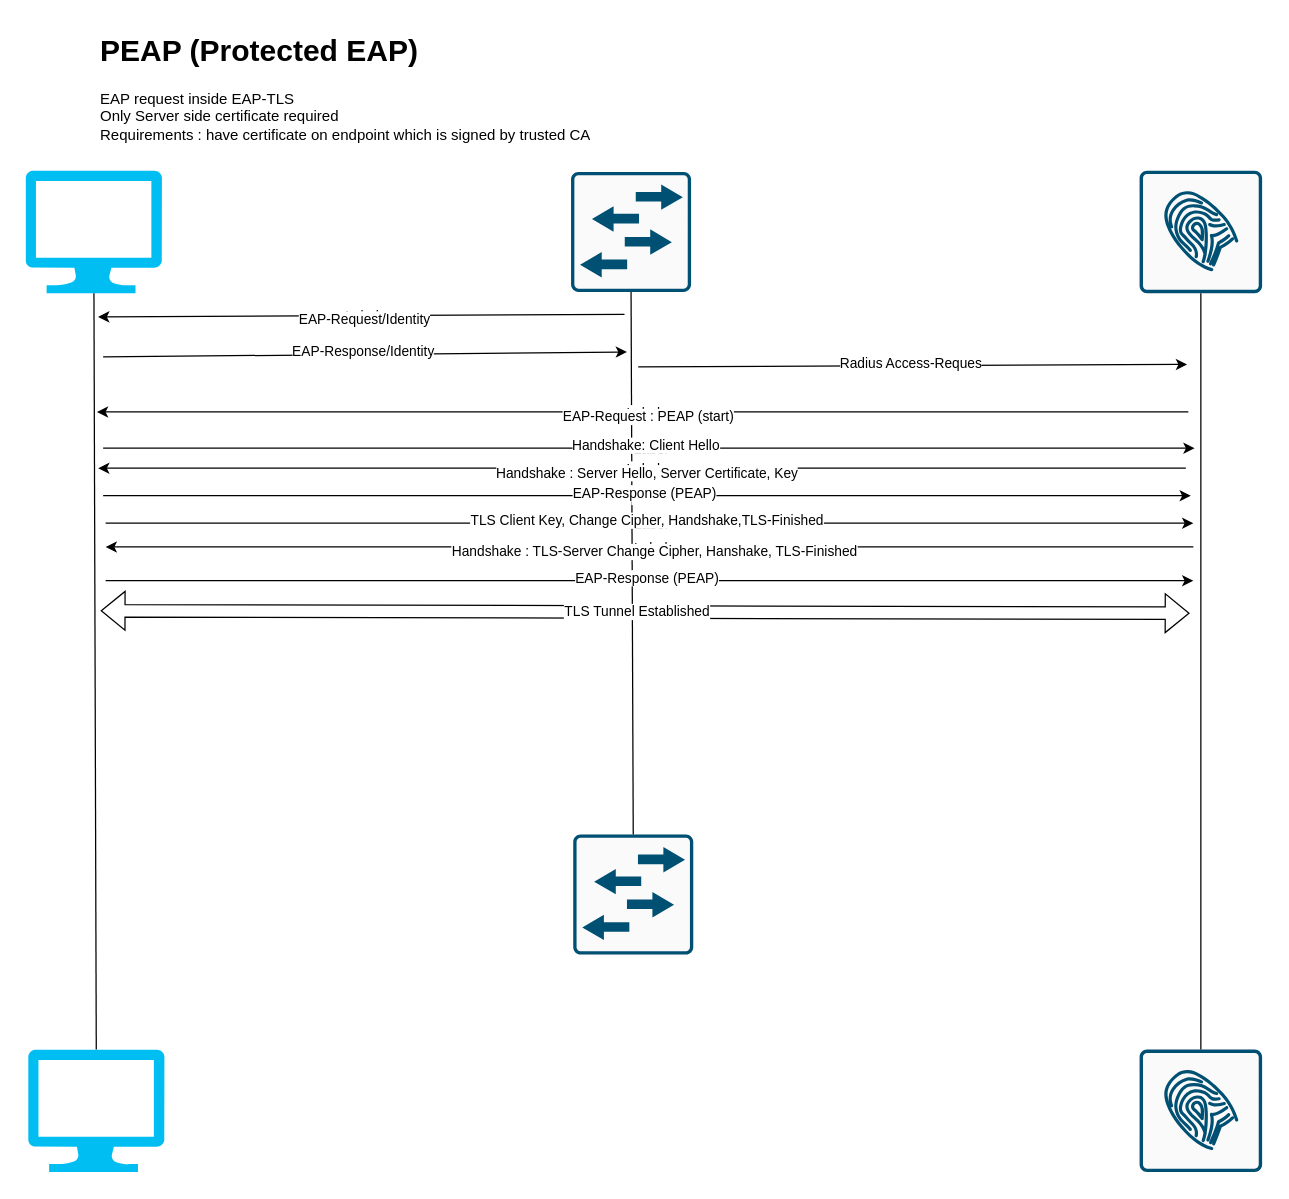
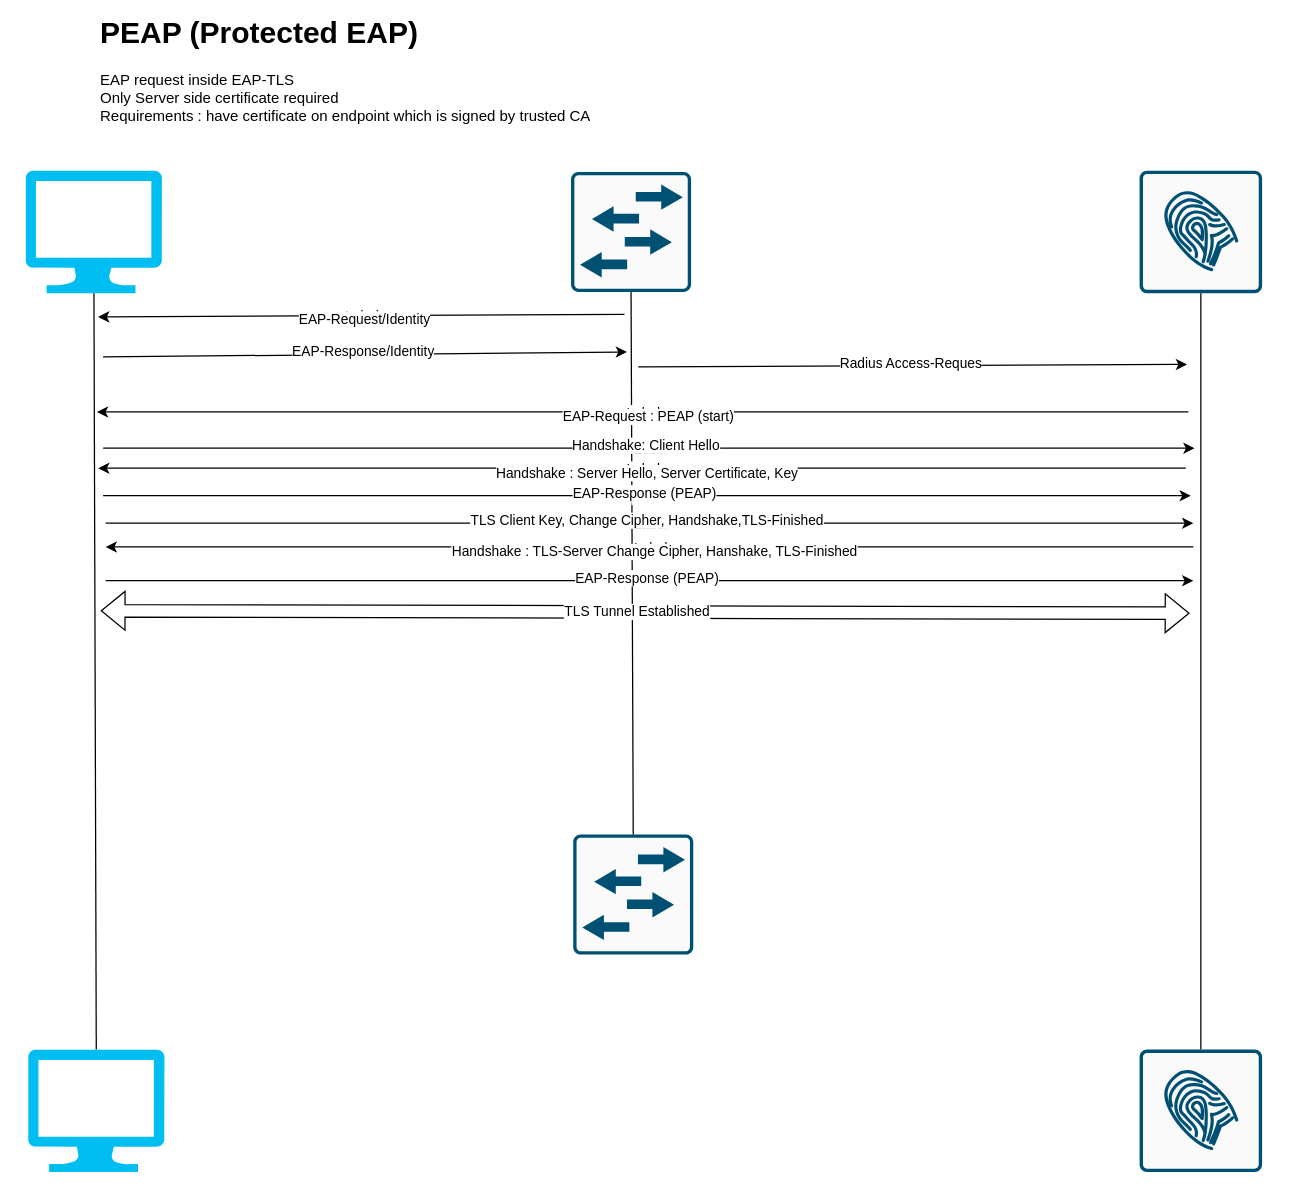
node "PEAP (Protected EAP) EAP request inside EAP-TLS Only Server side certificate required Requirements : have certificate on endpoint which is signed by trusted CA": moved (488, 89) -> (488, 71)
